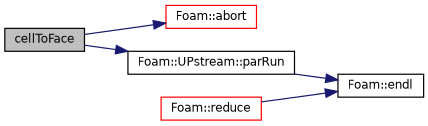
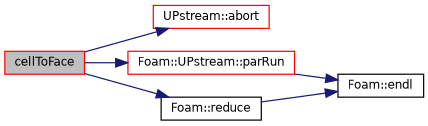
node "Foam::abort": label "Foam::abort" -> "UPstream::abort"
node "cellToFace": color black -> red
node "Foam::UPstream::parRun": color black -> red
edge "cellToFace" -> "Foam::reduce": added
node "Foam::reduce": color red -> black
